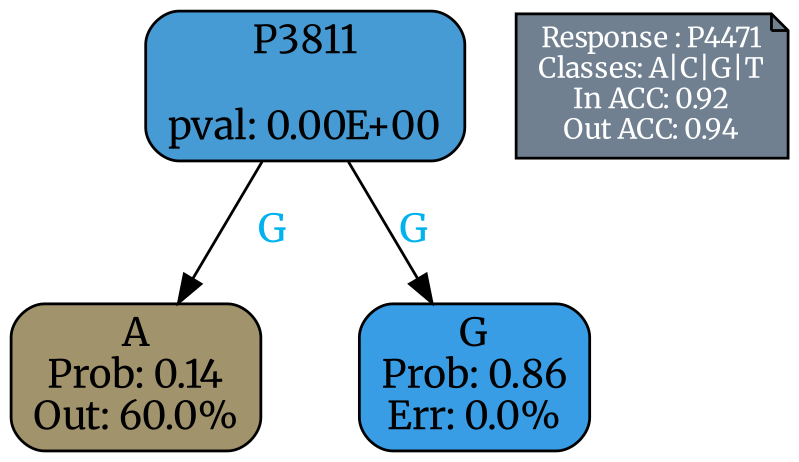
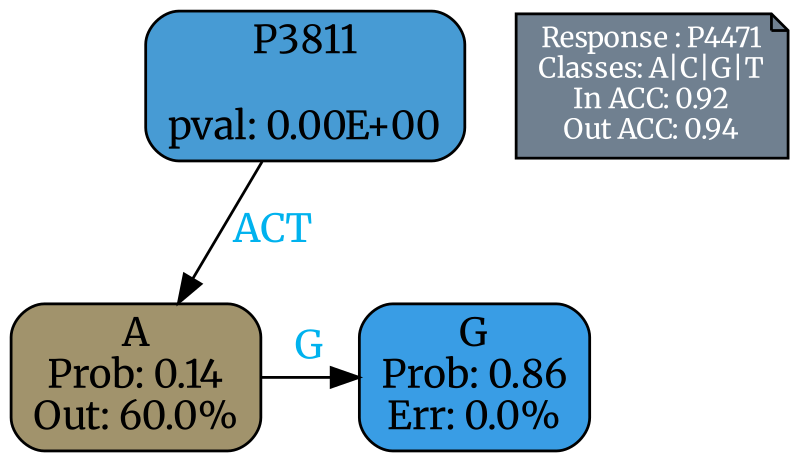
edge "P3811 pval: 0.00E+00" -> "G Prob: 0.86 Err: 0.0%": now "A Prob: 0.14 Out: 60.0%" -> "G Prob: 0.86 Err: 0.0%"
edge "P3811 pval: 0.00E+00" -> "A Prob: 0.14 Out: 60.0%": label "G" -> "ACT"
